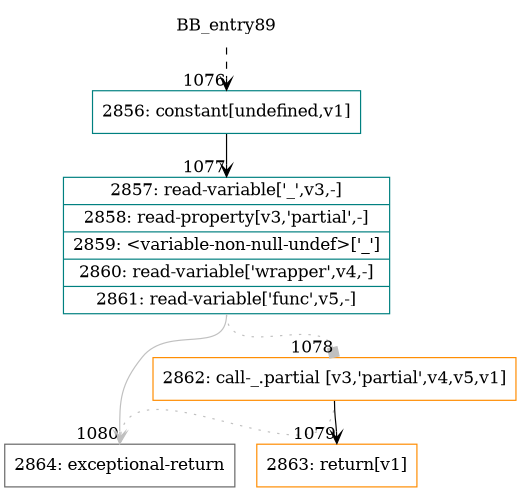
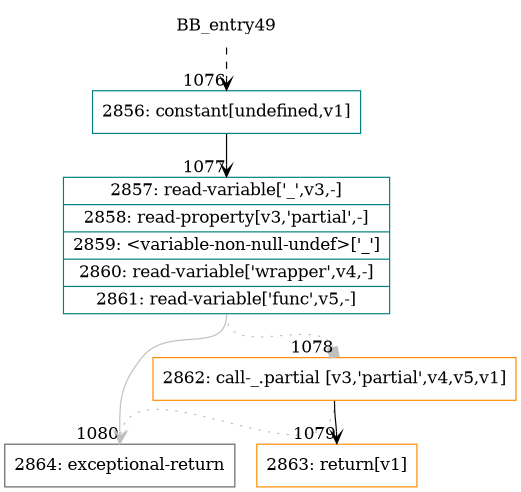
node "BB_entry89": label "BB_entry89" -> "BB_entry49"
